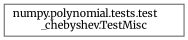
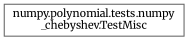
node "numpy.polynomial.tests.test _chebyshev.TestMisc": label "numpy.polynomial.tests.test _chebyshev.TestMisc" -> "numpy.polynomial.tests.numpy _chebyshev.TestMisc"
